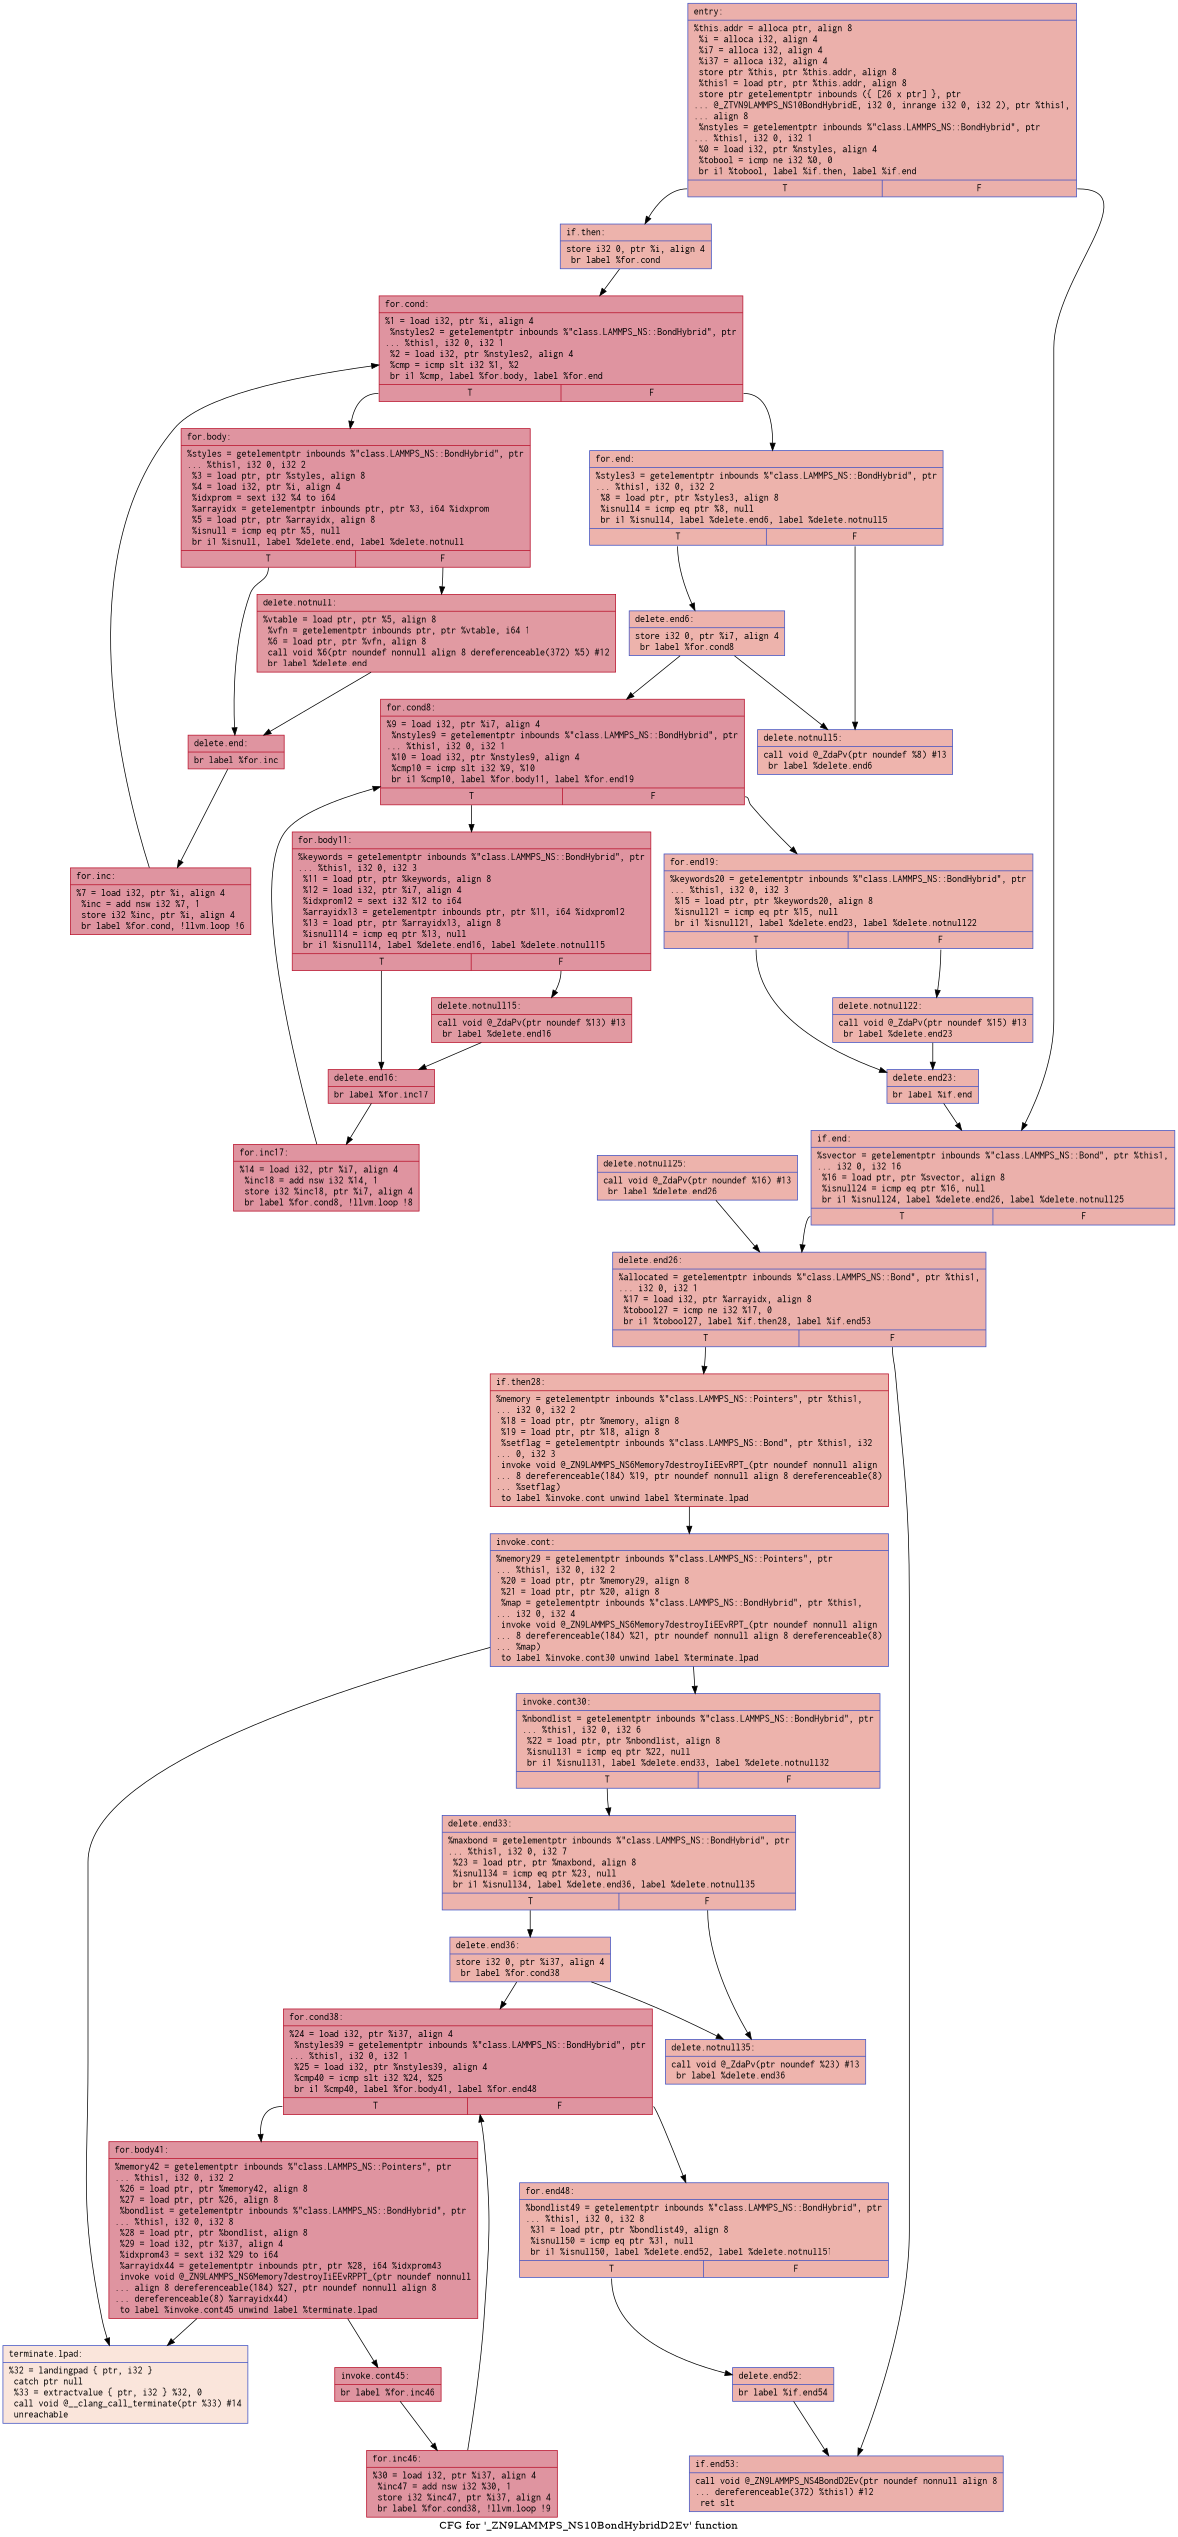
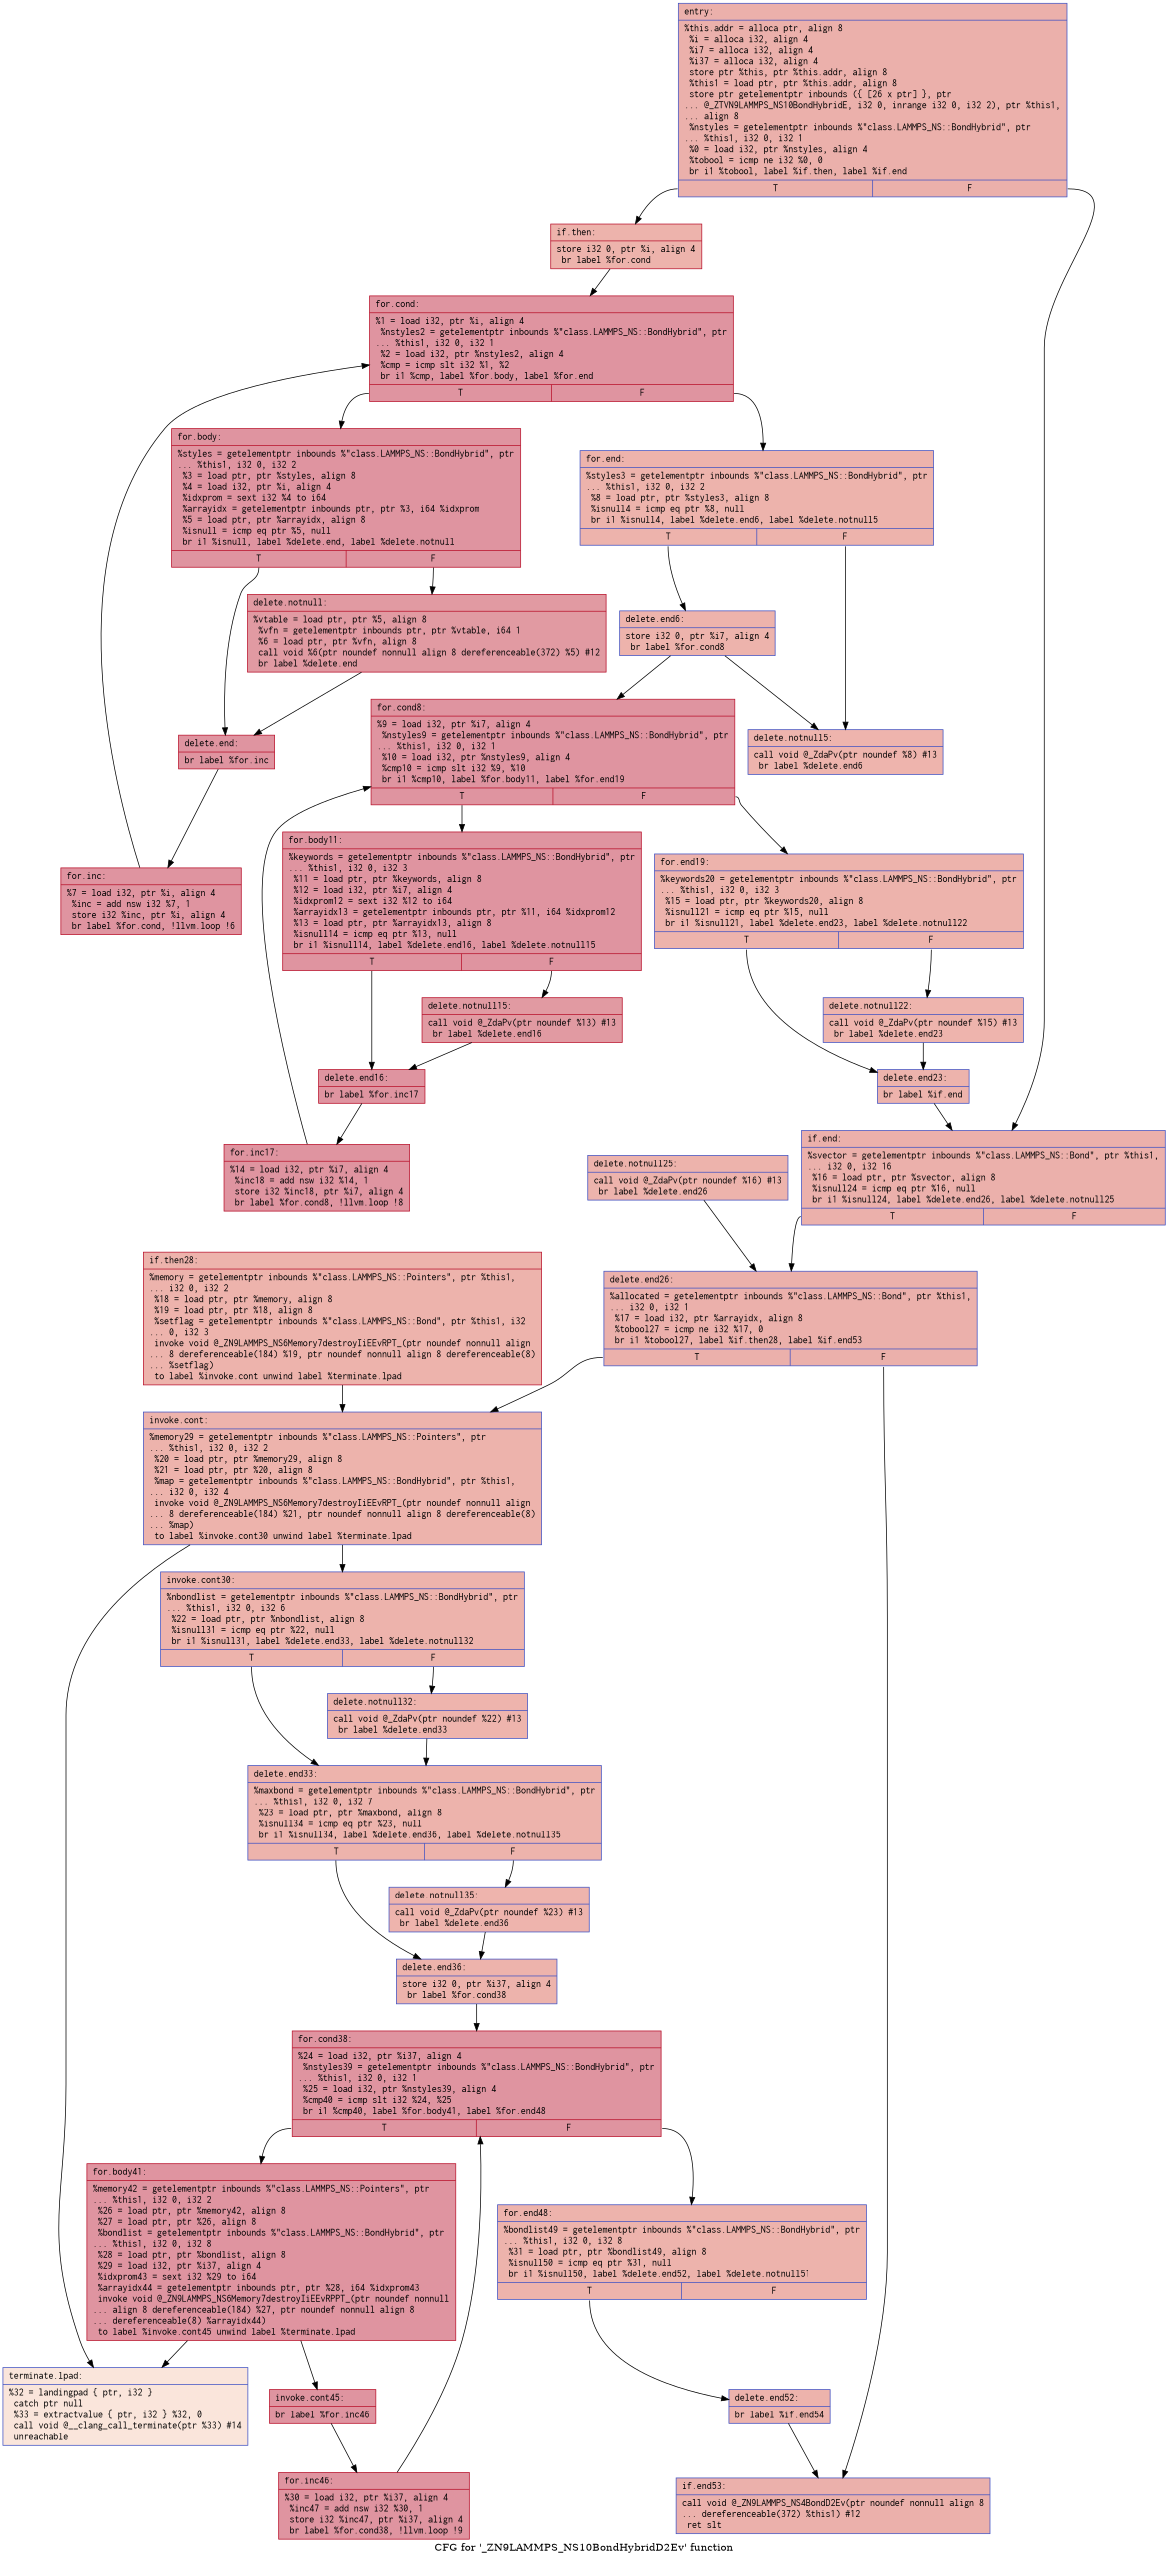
node "if.then:": color #3d50c3ff -> #b70d28ff
edge "delete.end26:" -> "if.then28:": now "delete.end26:" -> "invoke.cont:"
node "delete.notnull32:": added
edge "delete.end36:" -> "delete.notnull35:": reversed
